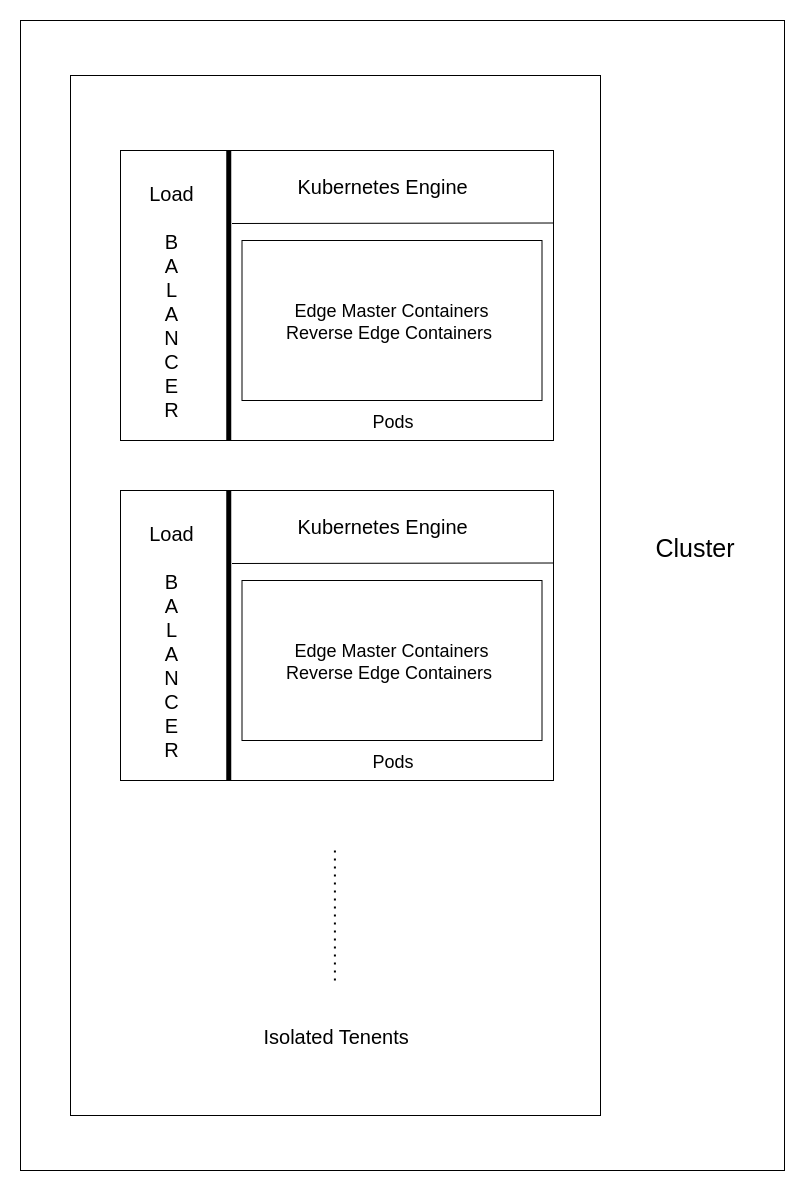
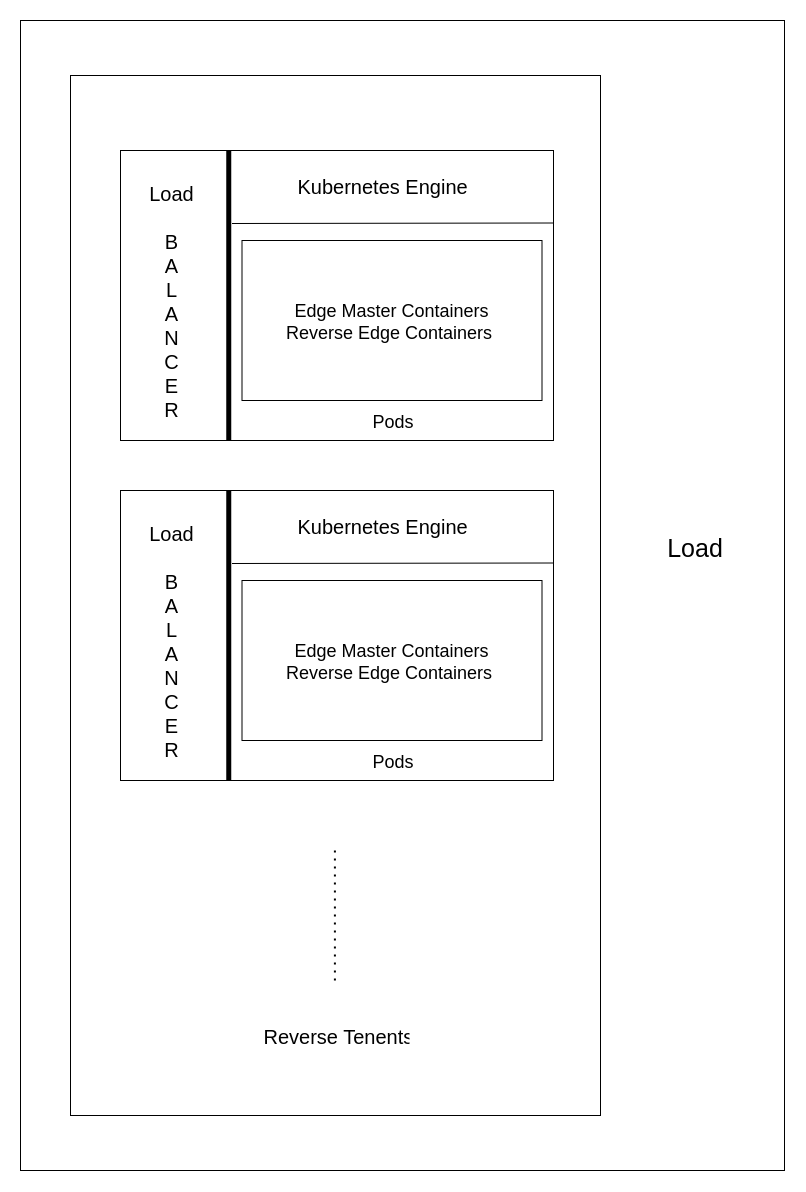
node "Cluster": label "Cluster" -> "Load"
node "Isolated Tenents": label "Isolated Tenents" -> "Reverse Tenents"
